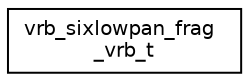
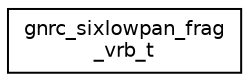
node "vrb_sixlowpan_frag _vrb_t": label "vrb_sixlowpan_frag _vrb_t" -> "gnrc_sixlowpan_frag _vrb_t"
